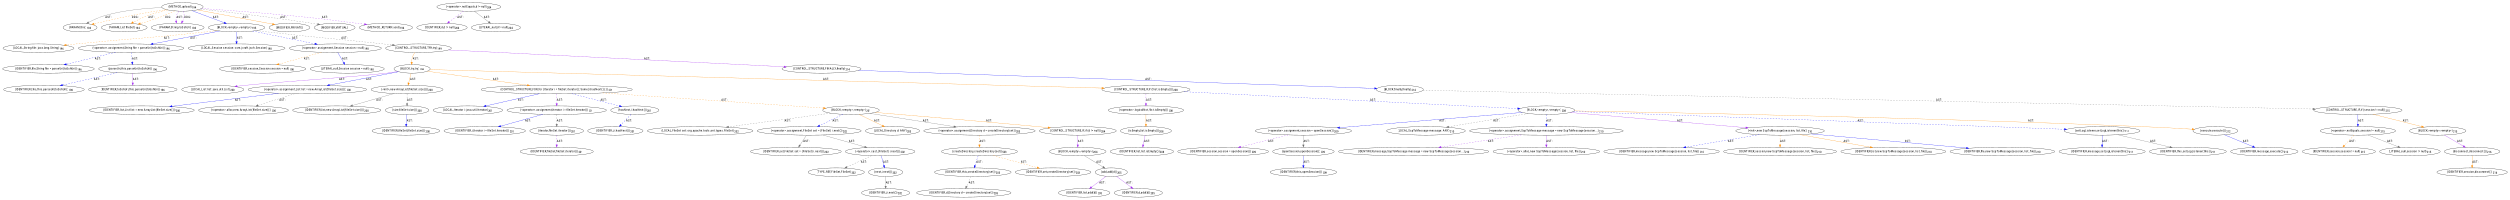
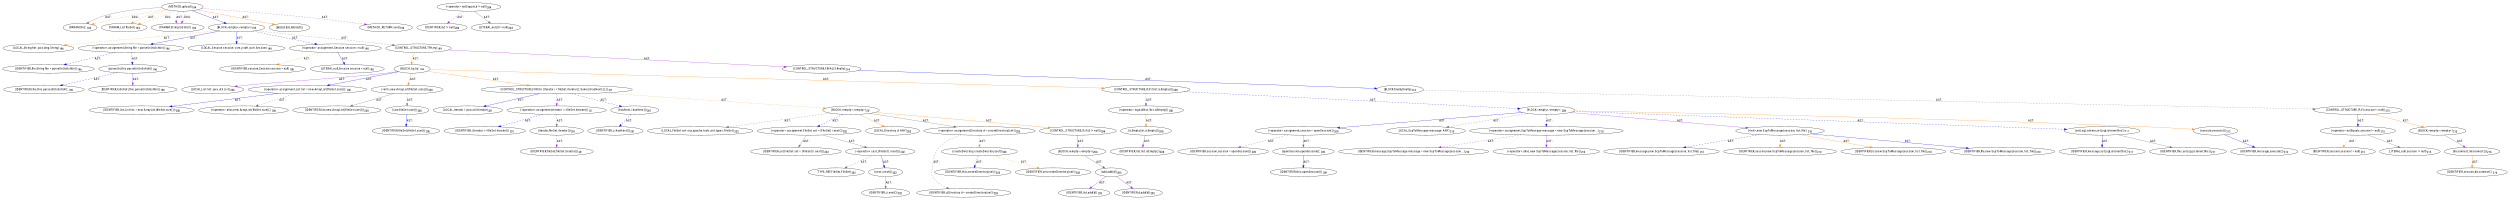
node "(MODIFIER,VIRTUAL)": removed
edge "(<operator>.assignment,Iterator i = fileSet.iterator())" -> "(IDENTIFIER,i,Iterator i = fileSet.iterator())": style solid -> dashed
edge "(IDENTIFIER,this,createDirectory(set))" -> "(IDENTIFIER,d,Directory d = createDirectory(set))": now "(<operator>.assignment,Directory d = createDirectory(set))" -> "(IDENTIFIER,d,Directory d = createDirectory(set))"
